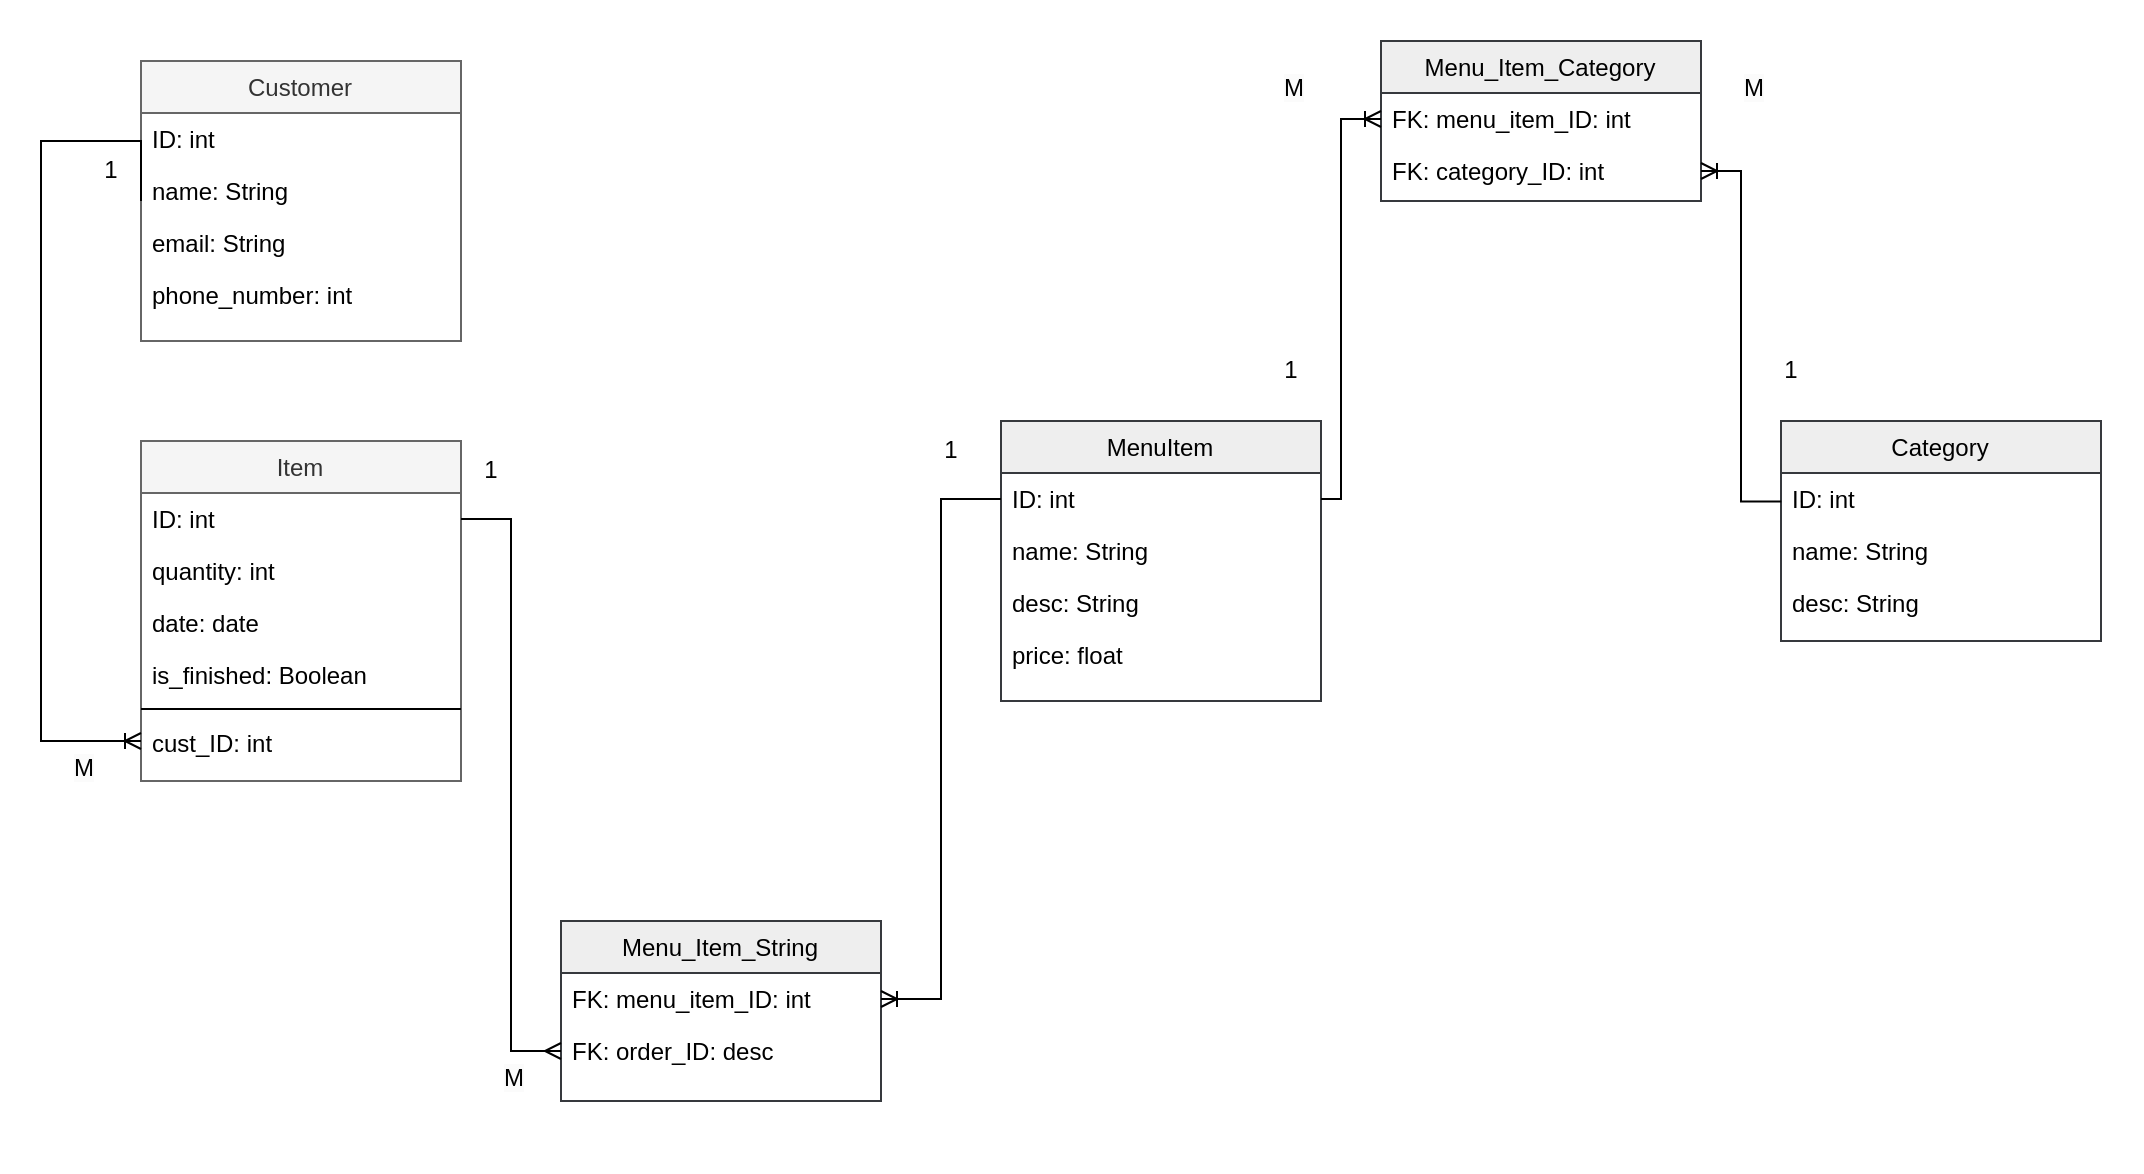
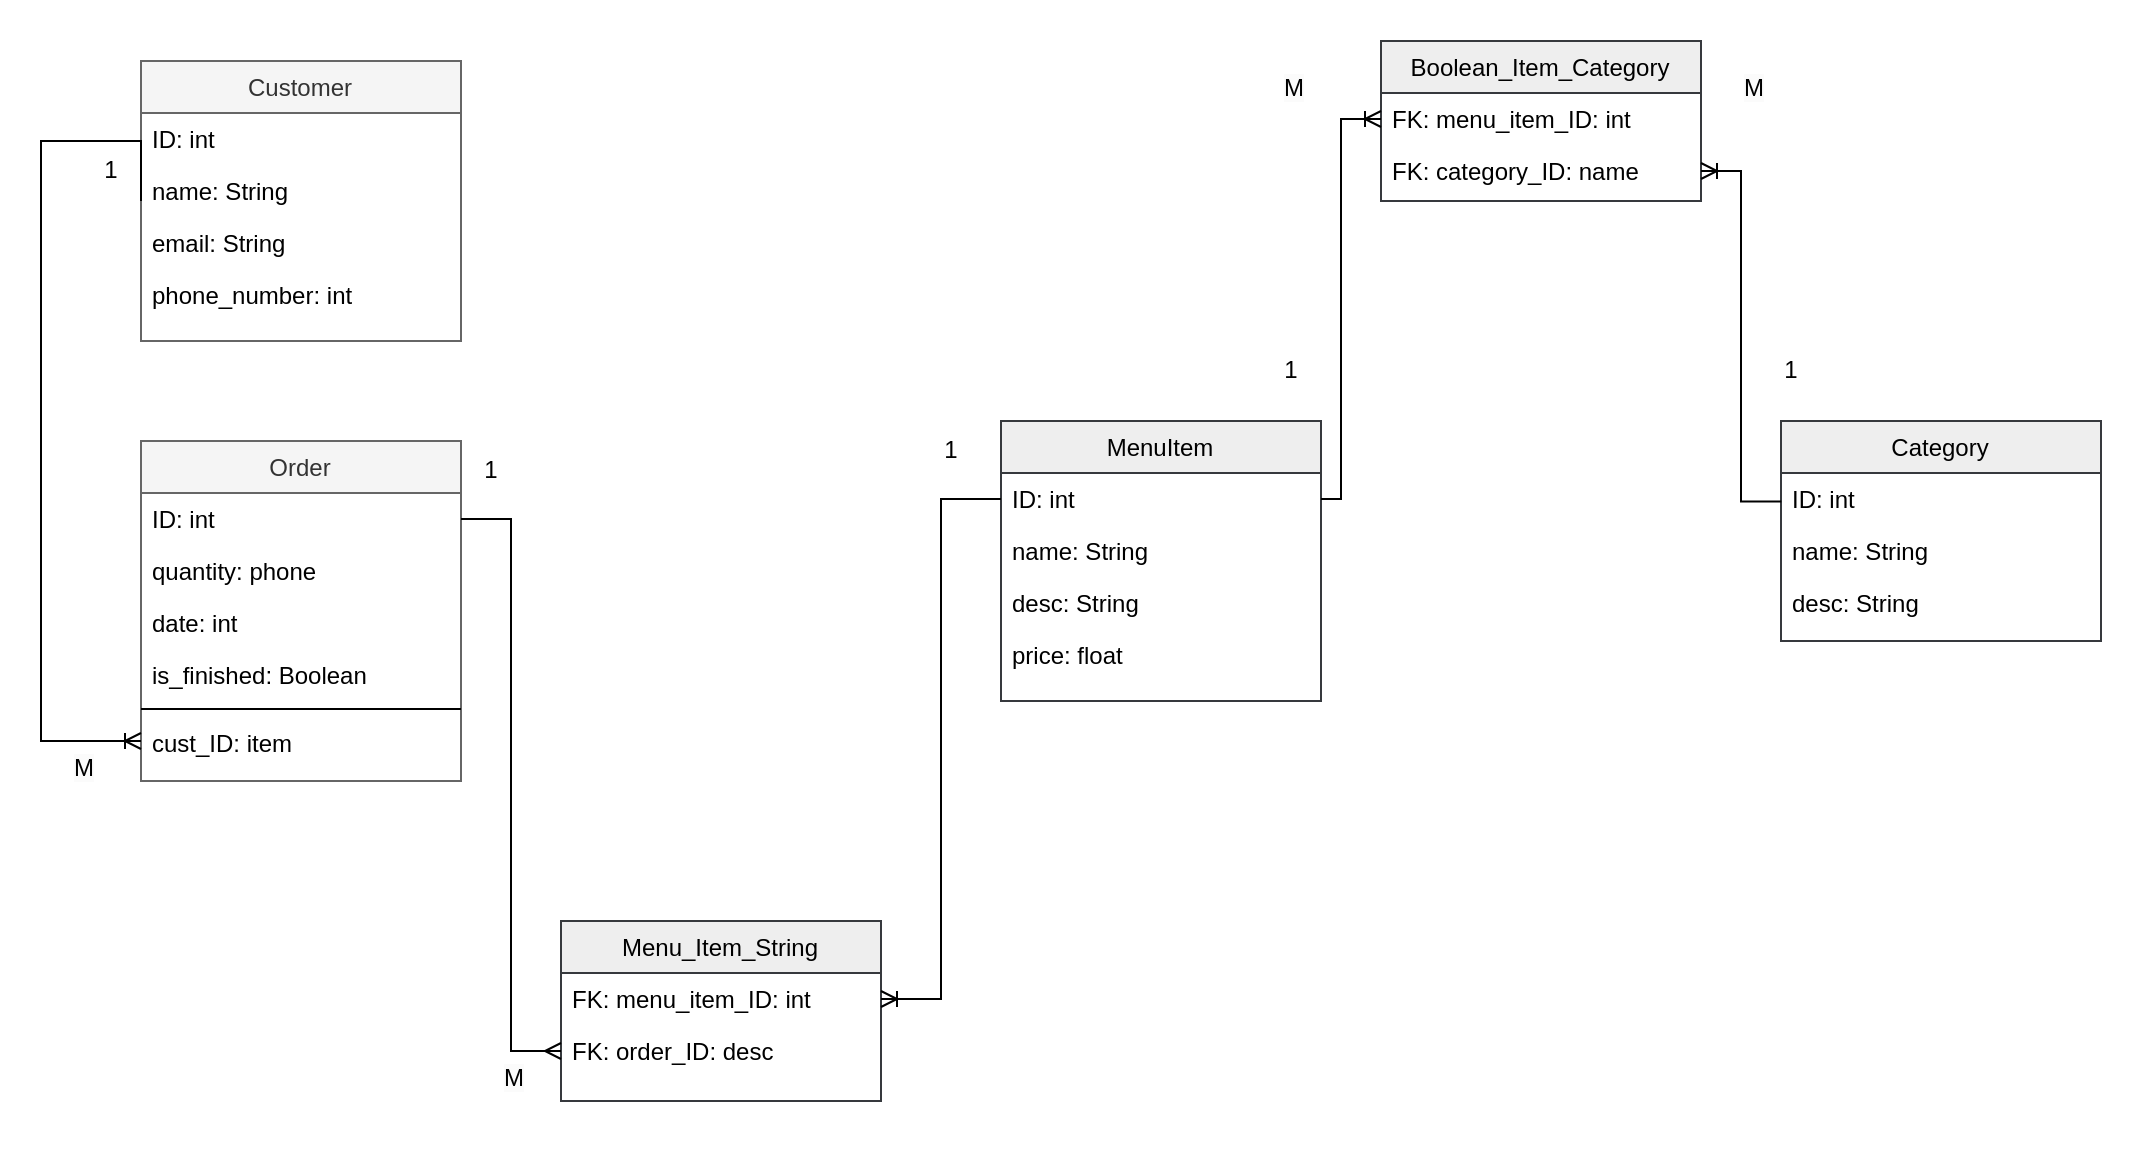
node "Menu_Item_Category": label "Menu_Item_Category" -> "Boolean_Item_Category"
node "FK: category_ID: int": label "FK: category_ID: int" -> "FK: category_ID: name"
node "Item": label "Item" -> "Order"
node "quantity: int": label "quantity: int" -> "quantity: phone"
node "date: date": label "date: date" -> "date: int"
node "cust_ID: int": label "cust_ID: int" -> "cust_ID: item"
